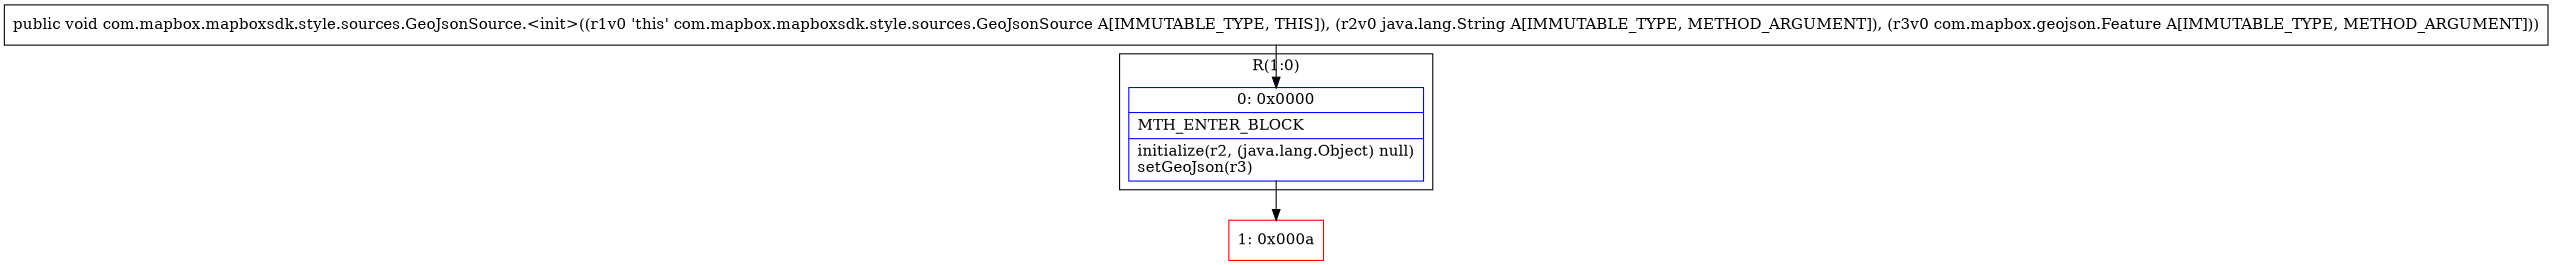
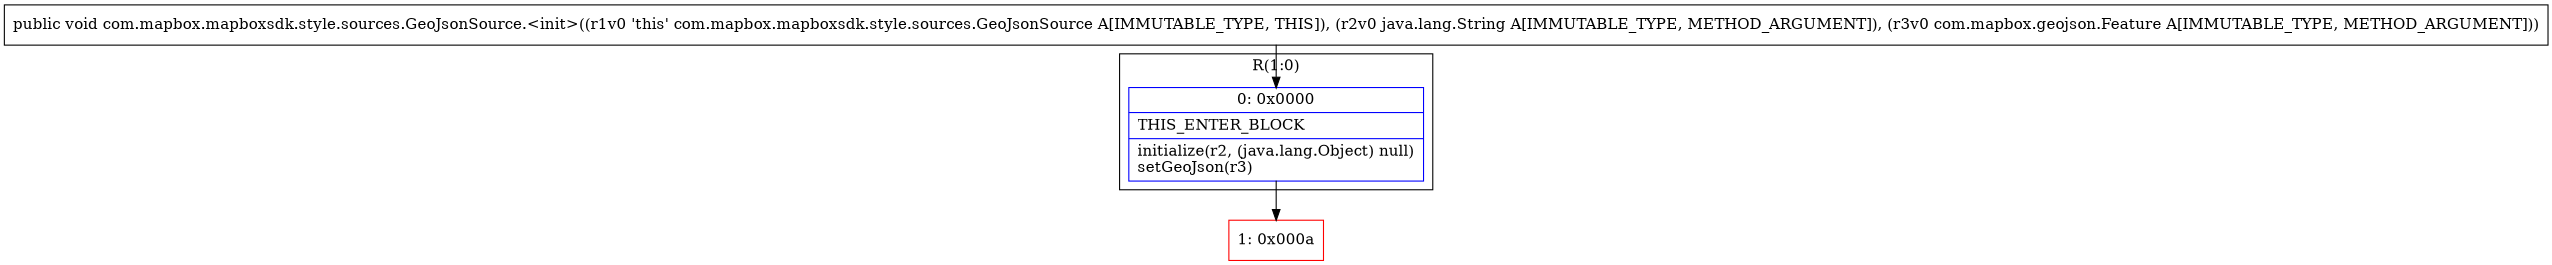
node "0: 0x0000": text "MTH_ENTER_BLOCK" -> "THIS_ENTER_BLOCK"
